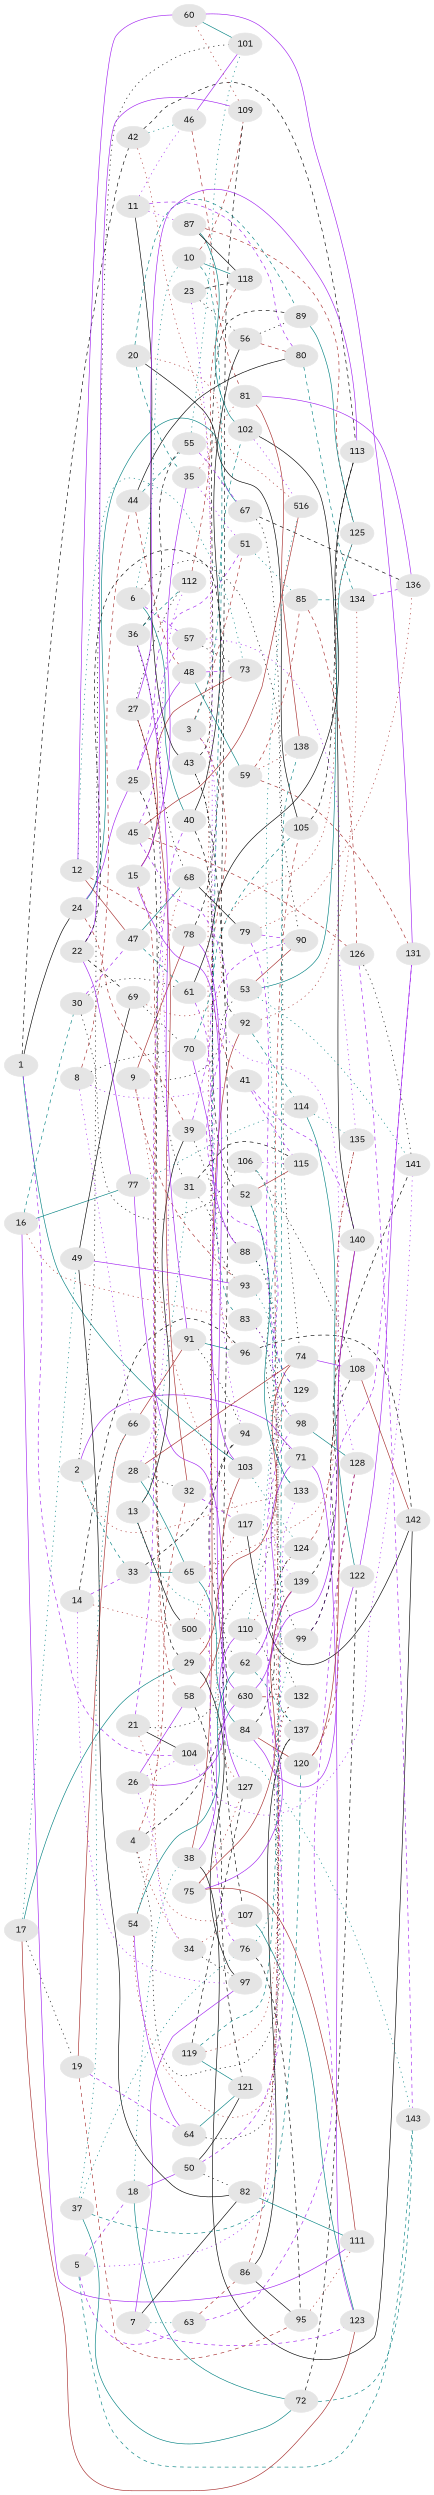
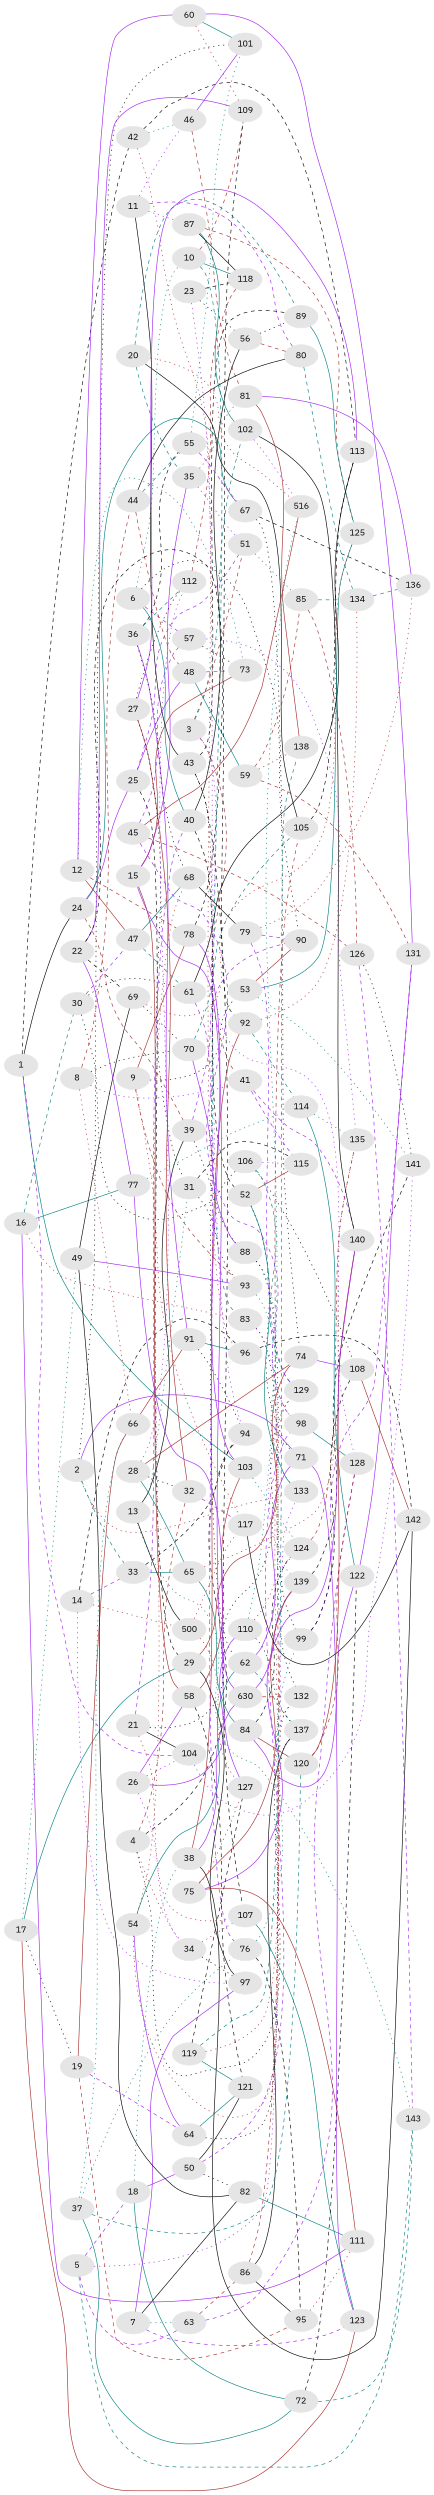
edge "8" -- "66": color purple -> brown
edge "15" -- "58": style dashed -> solid
